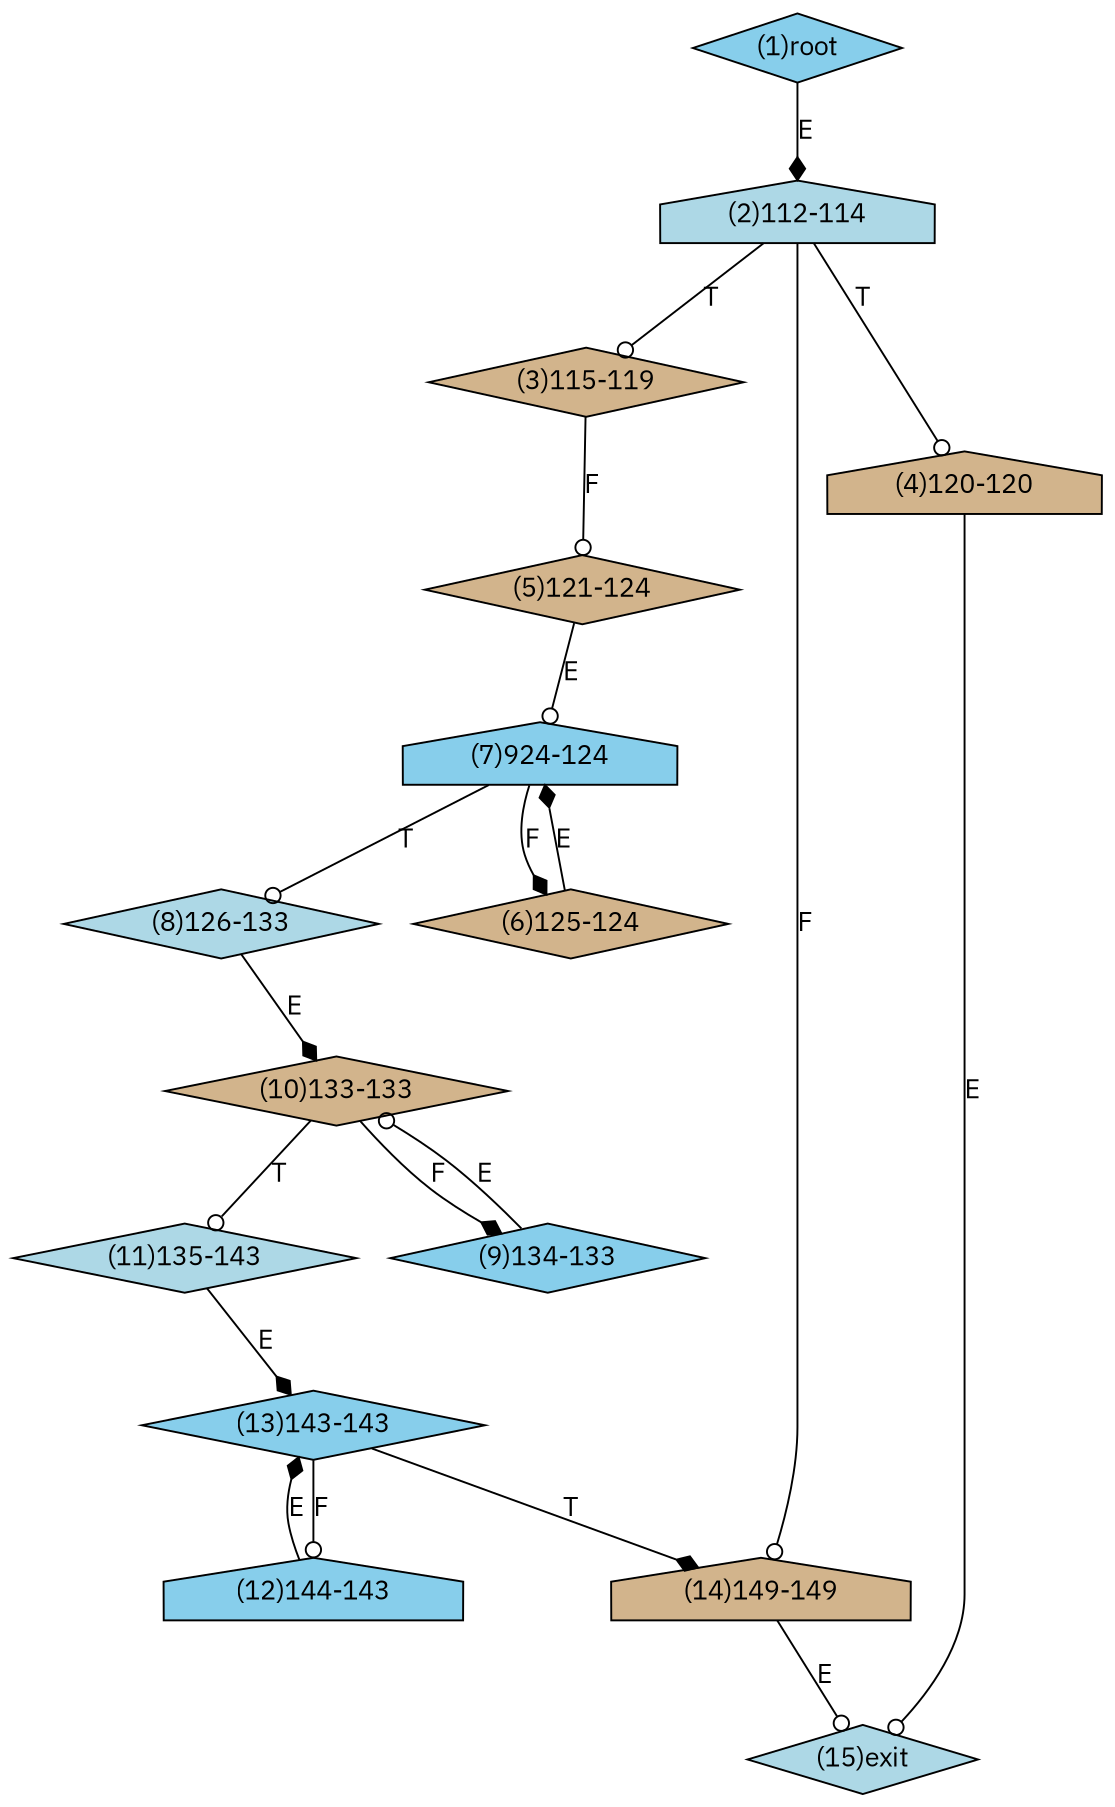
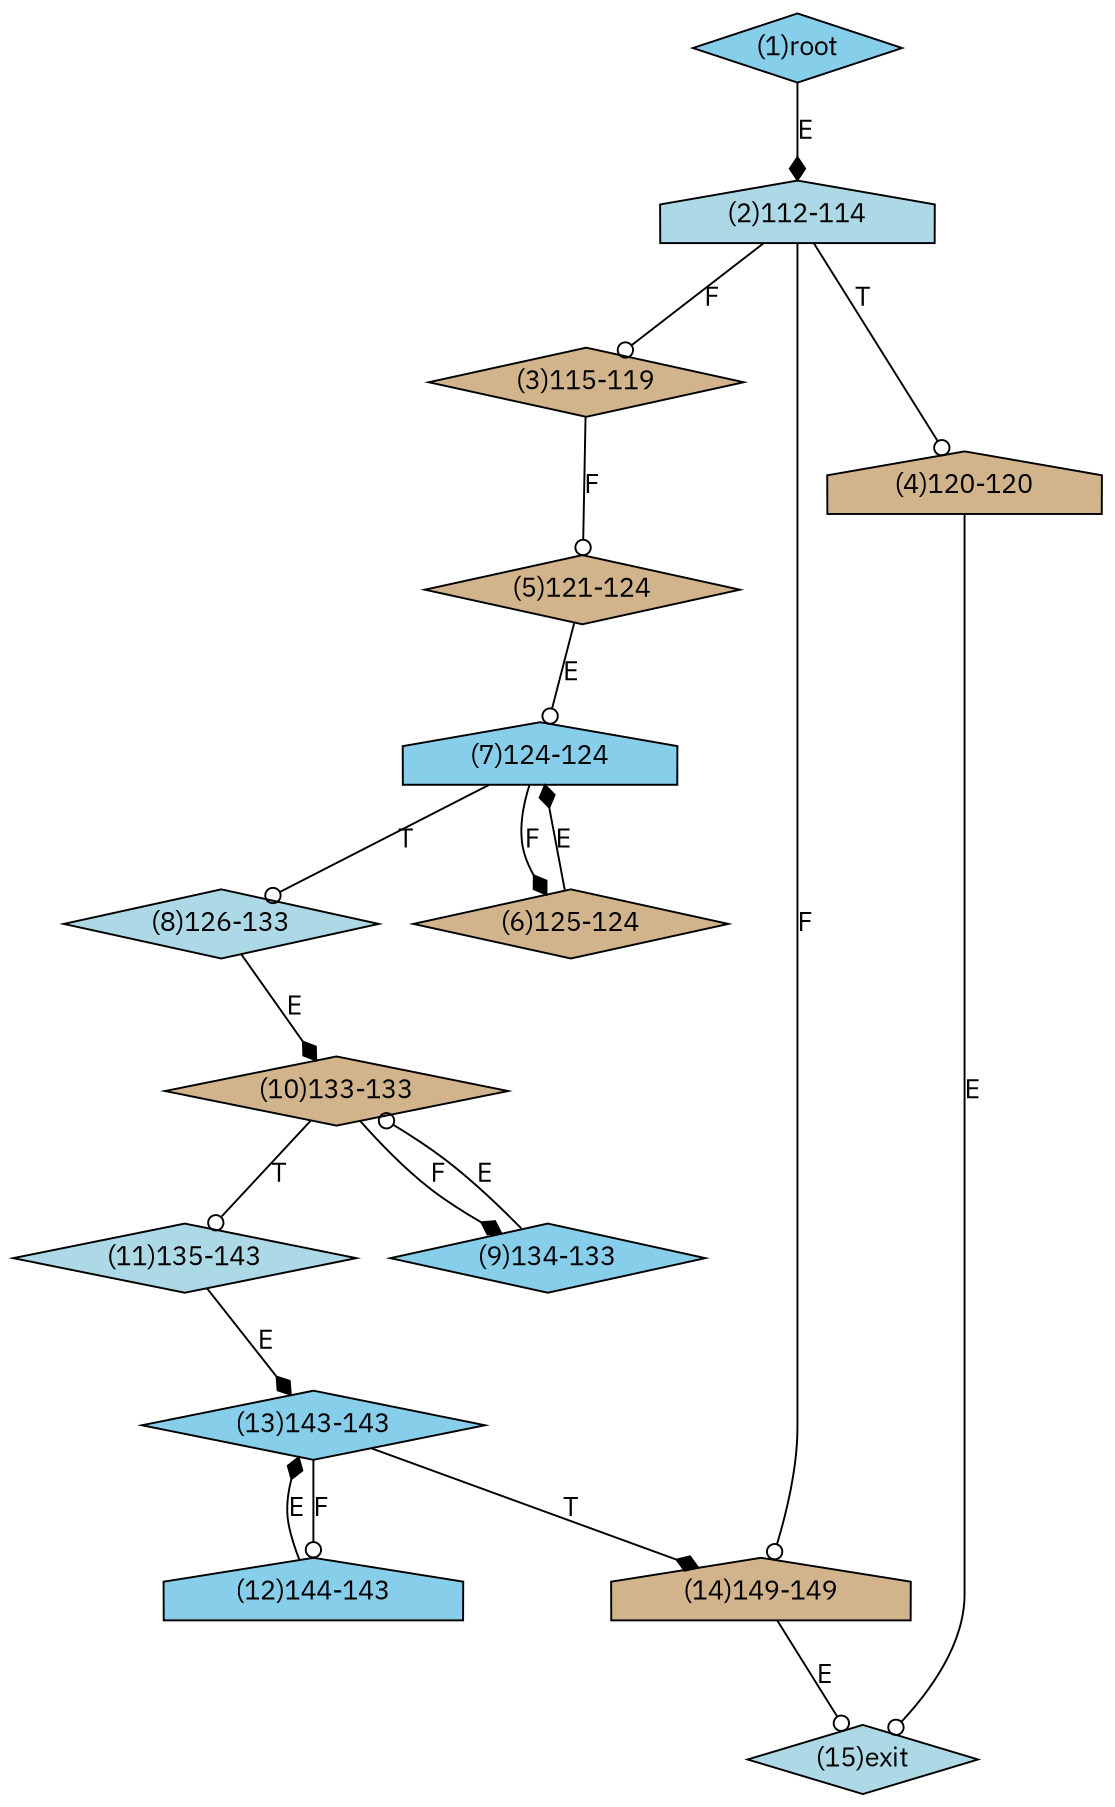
edge "(2)112-114" -> "(3)115-119": label "T" -> "F"
node "(7)924-124": label "(7)924-124" -> "(7)124-124"
